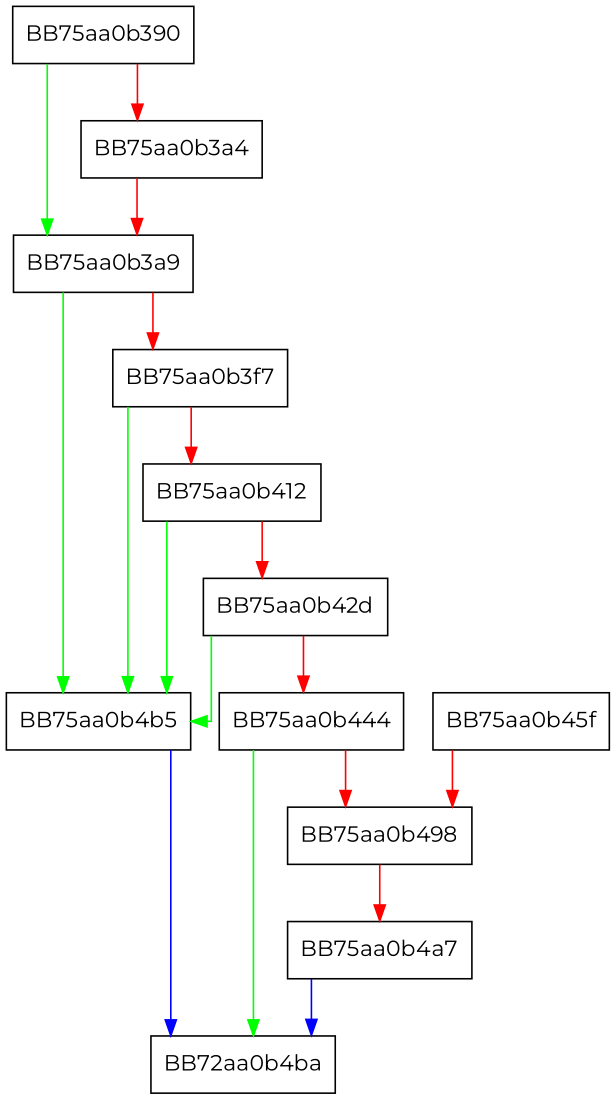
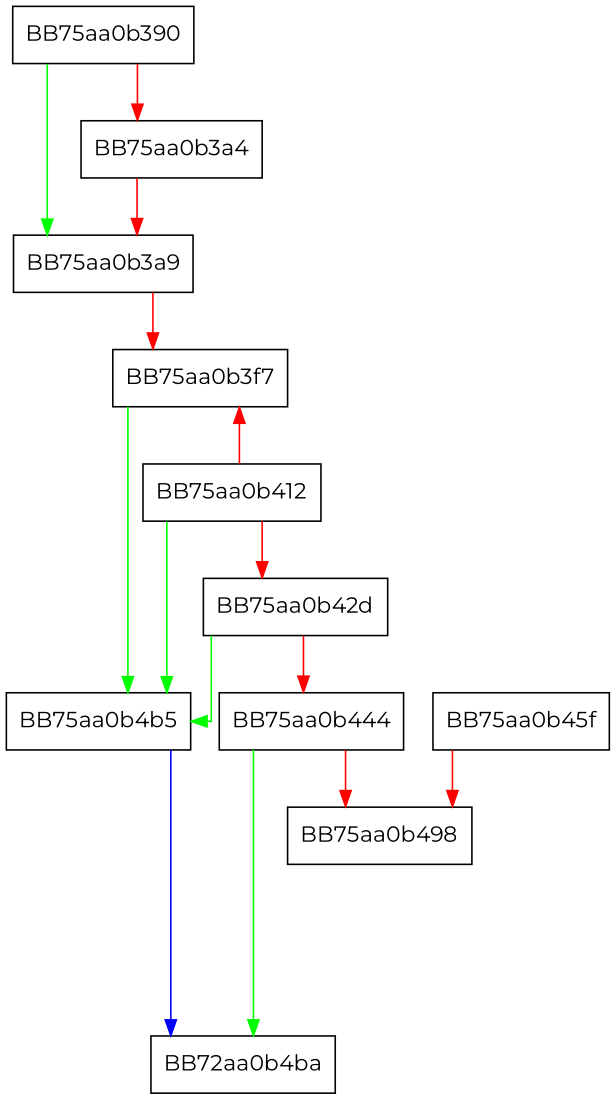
edge "BB75aa0b3f7" -> "BB75aa0b412": reversed
edge "BB75aa0b3a9" -> "BB75aa0b4b5": removed
node "BB75aa0b4a7": removed
